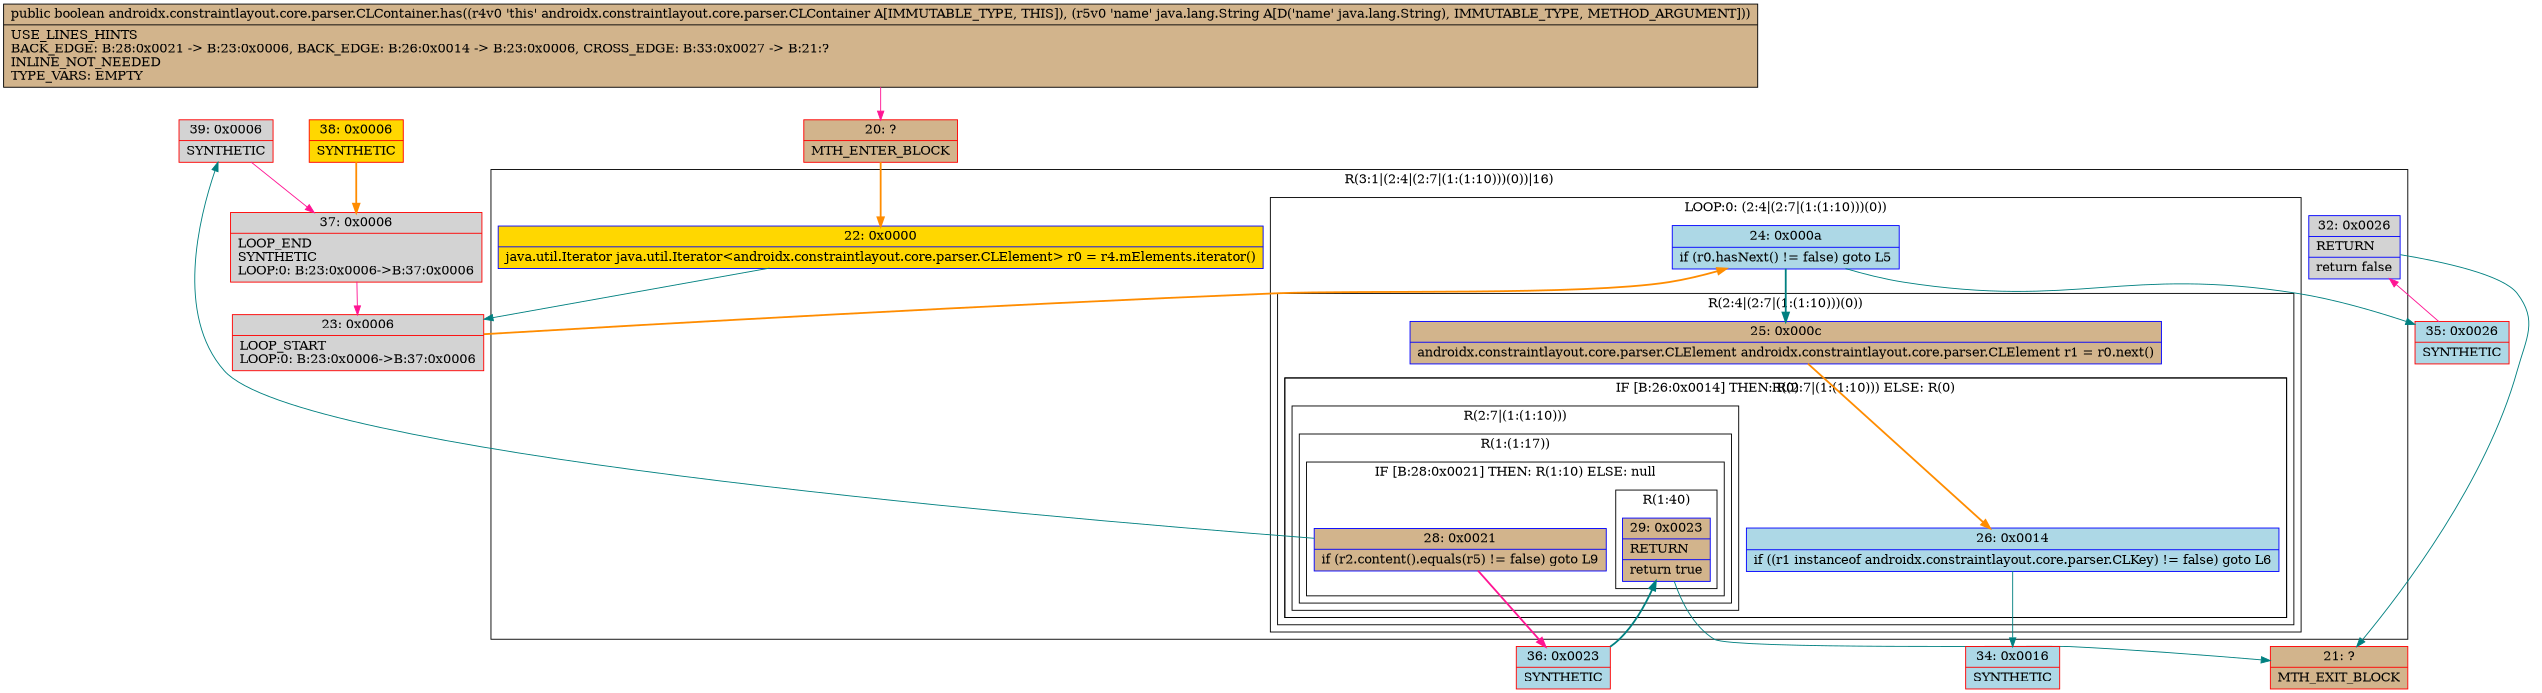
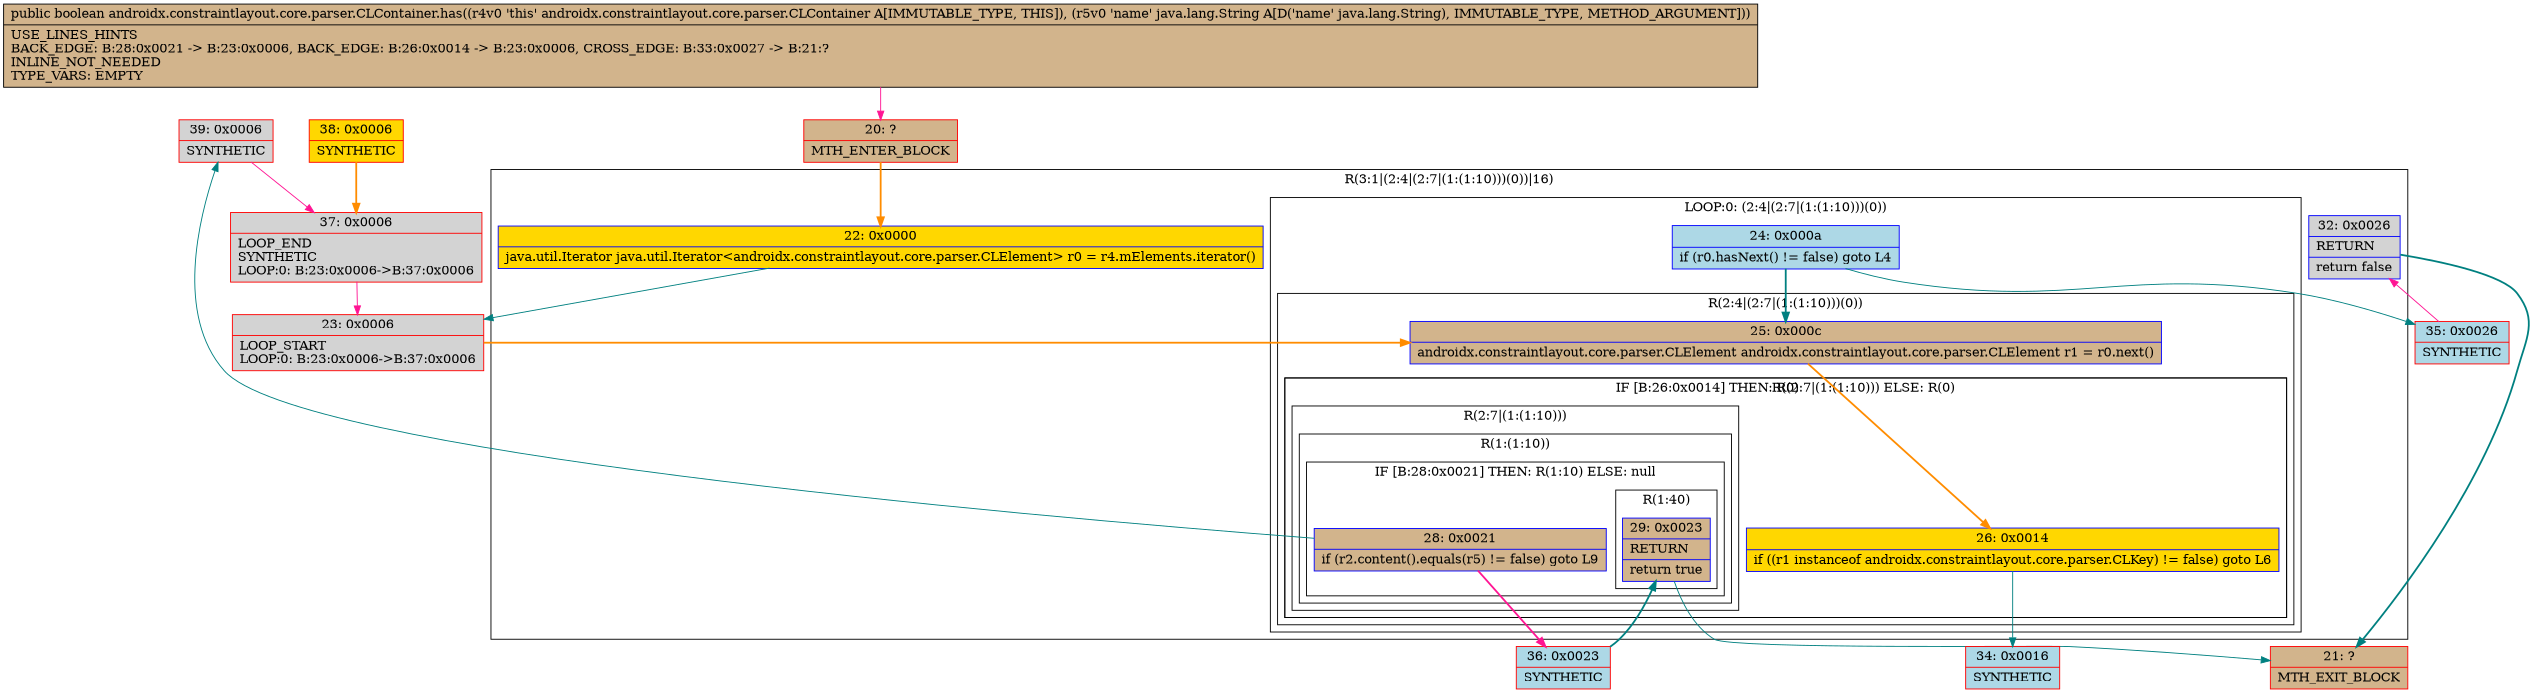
node "24: 0x000a": text "if (r0.hasNext() != false) goto L5" -> "if (r0.hasNext() != false) goto L4"
edge "23: 0x0006" -> "24: 0x000a": now "23: 0x0006" -> "25: 0x000c"
edge "32: 0x0026" -> "21: ?": style solid -> bold
cluster "R(1:(1:17))": label "R(1:(1:17))" -> "R(1:(1:10))"
node "26: 0x0014": fillcolor lightblue -> gold
